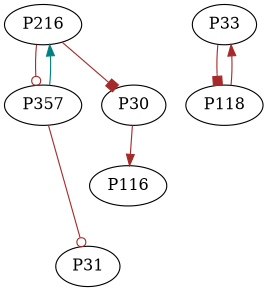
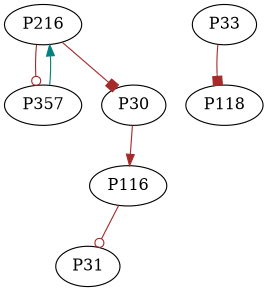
edge "P118" -> "P33": removed
edge "P357" -> "P31": now "P116" -> "P31"
